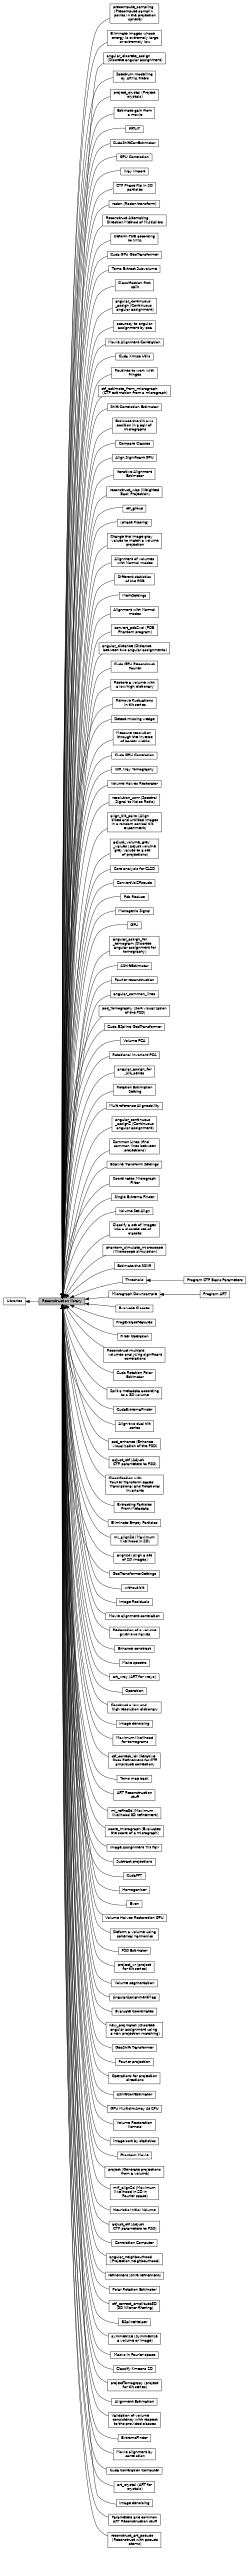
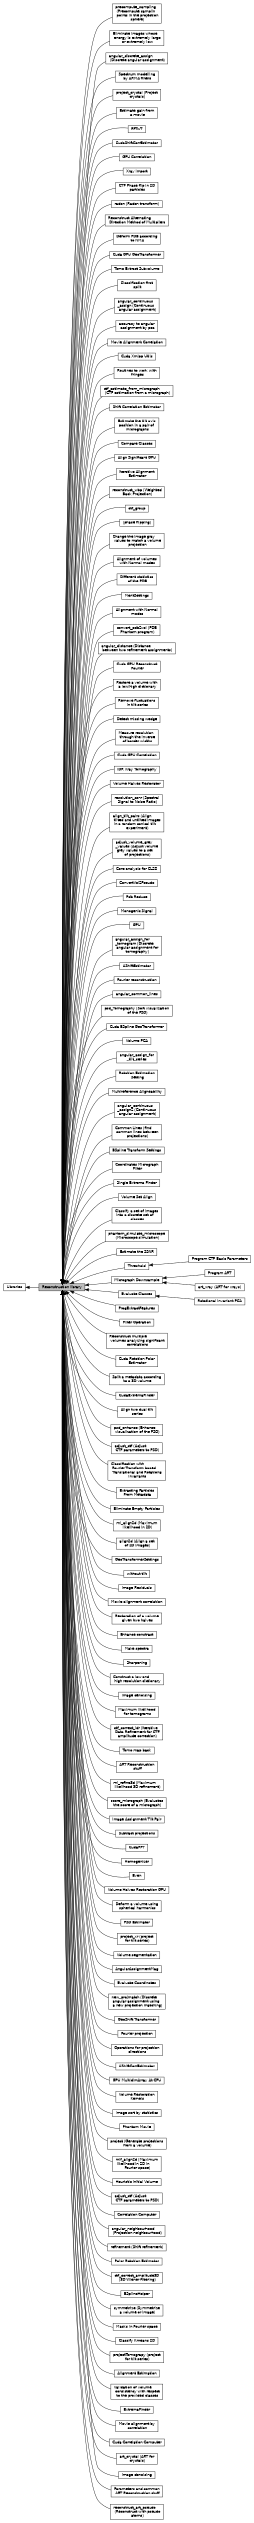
node "angular_distance (Distance between two angular assignments)": label "angular_distance (Distance between two angular assignments)" -> "angular_distance (Distance between two refinement assignments)"
edge "Rotational invariant PCA" -> "Reconstruction library": now "Rotational invariant PCA" -> "Evaluate Classes"
edge "art_xray (ART for xrays)" -> "Reconstruction library": now "art_xray (ART for xrays)" -> "Micrograph Downsample"
node "Operation": label "Operation" -> "Sharpening"
